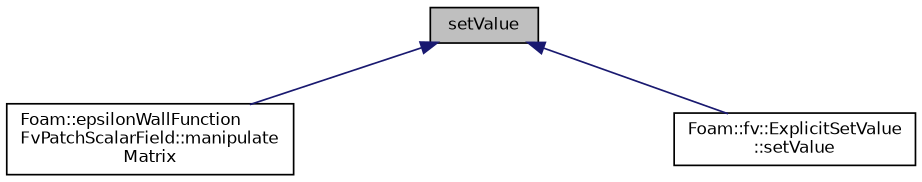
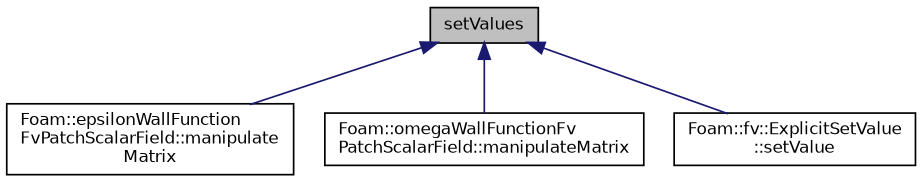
node "setValue": label "setValue" -> "setValues"
node "Foam::omegaWallFunctionFv PatchScalarField::manipulateMatrix": added
